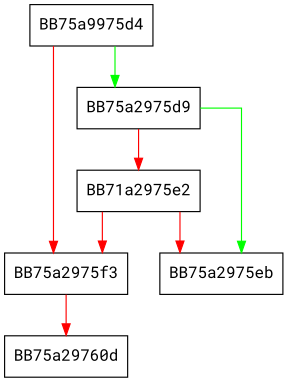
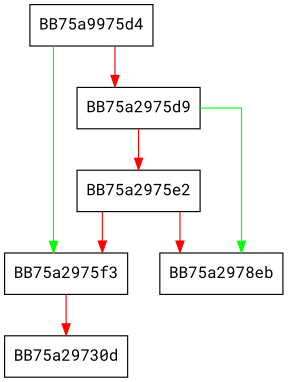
edge "BB75a9975d4" -> "BB75a2975d9": color green -> red
edge "BB75a9975d4" -> "BB75a2975f3": color red -> green
node "BB71a2975e2": label "BB71a2975e2" -> "BB75a2975e2"
node "BB75a2975eb": label "BB75a2975eb" -> "BB75a2978eb"
node "BB75a29760d": label "BB75a29760d" -> "BB75a29730d"
